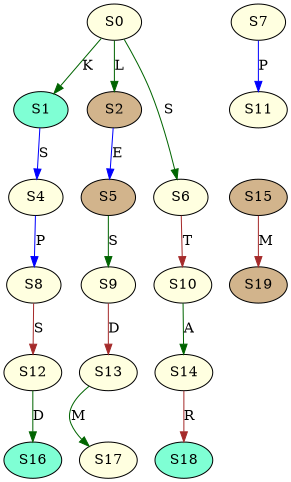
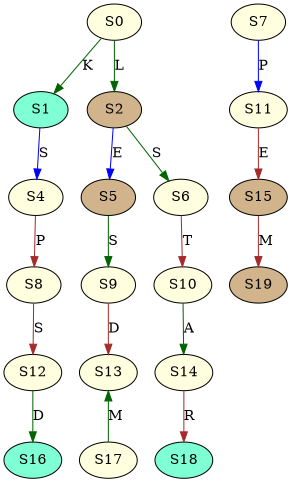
edge "S0" -> "S6": now "S2" -> "S6"
edge "S11" -> "S15": added, label "E"
edge "S4" -> "S8": color blue -> brown
edge "S13" -> "S17": reversed
